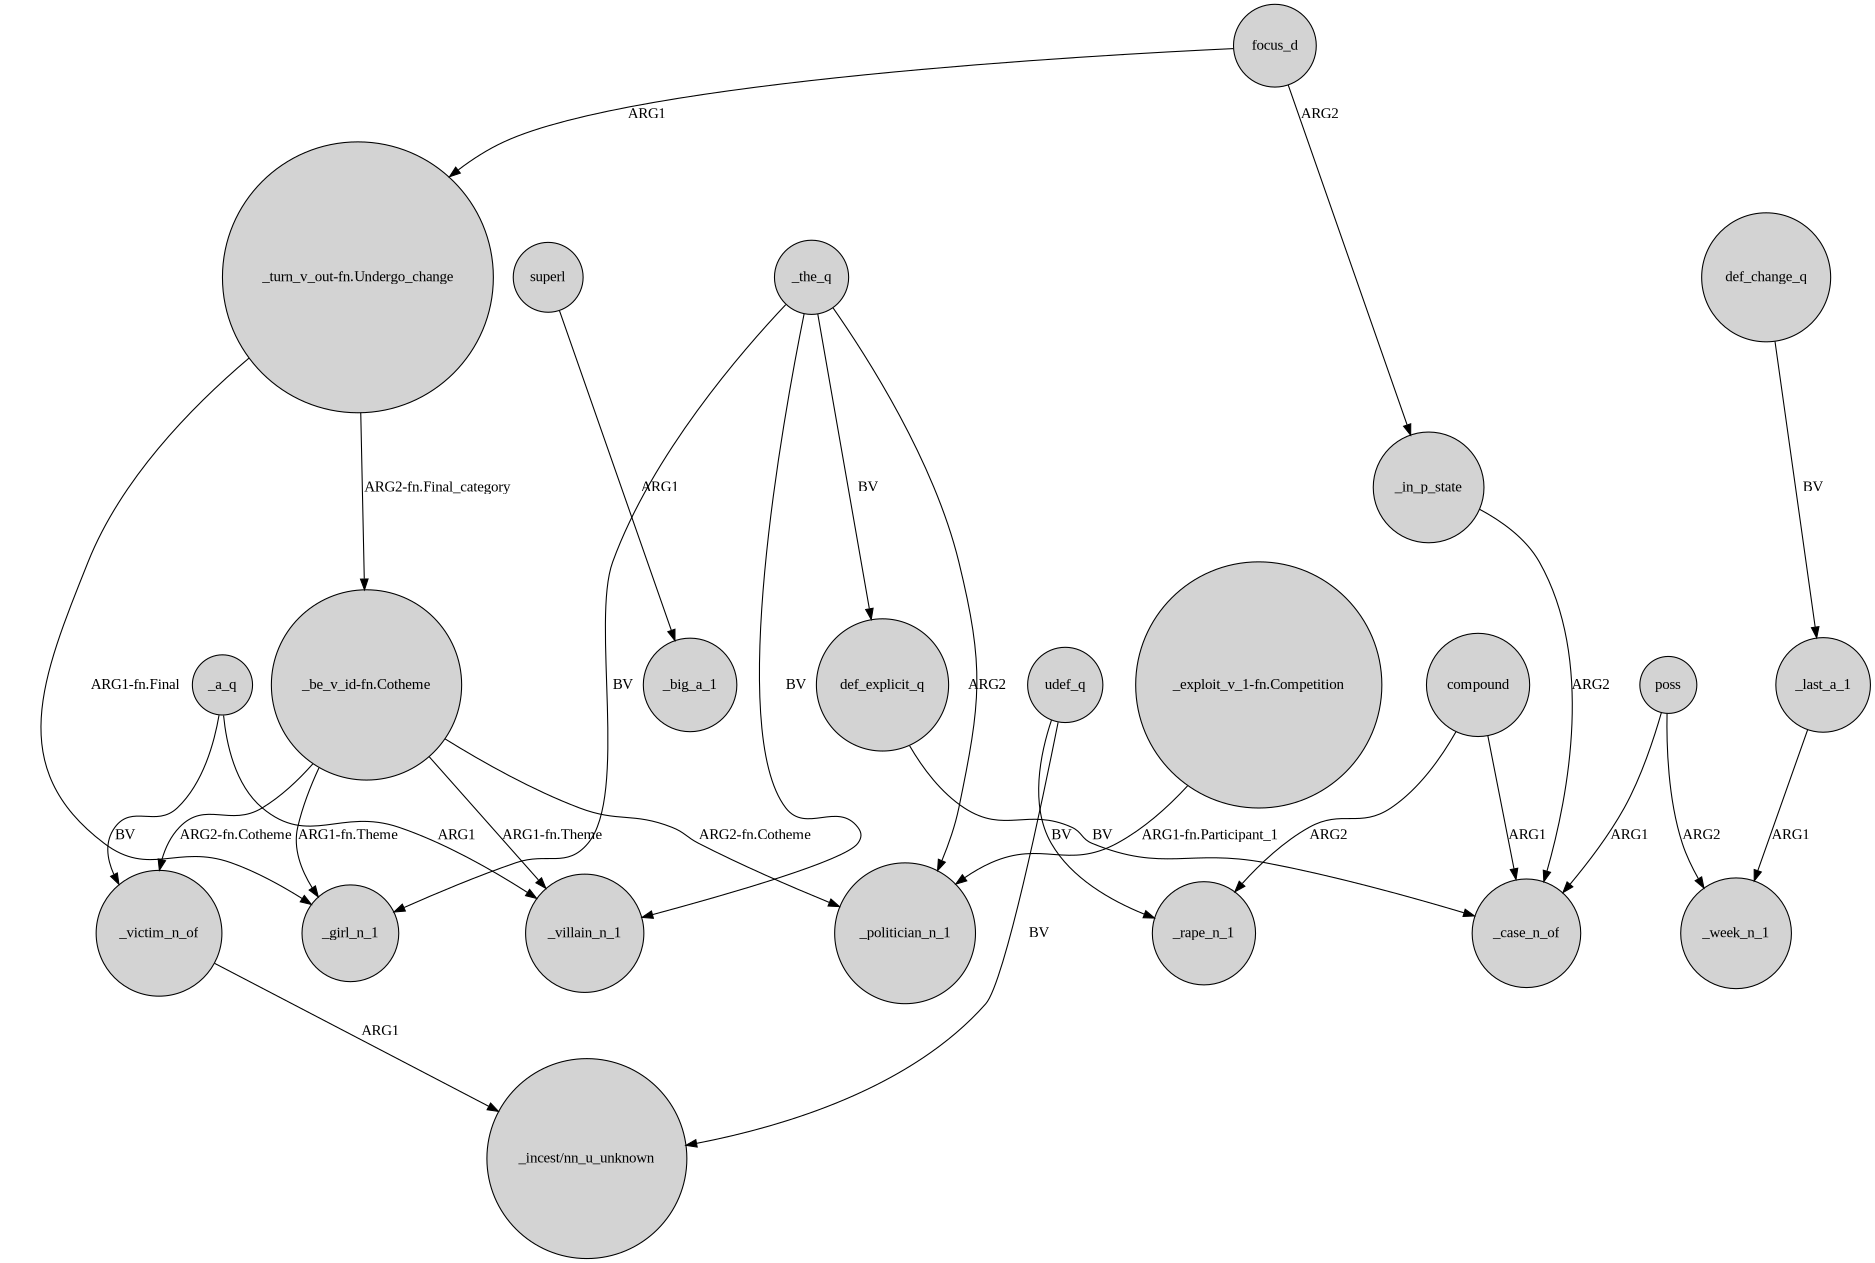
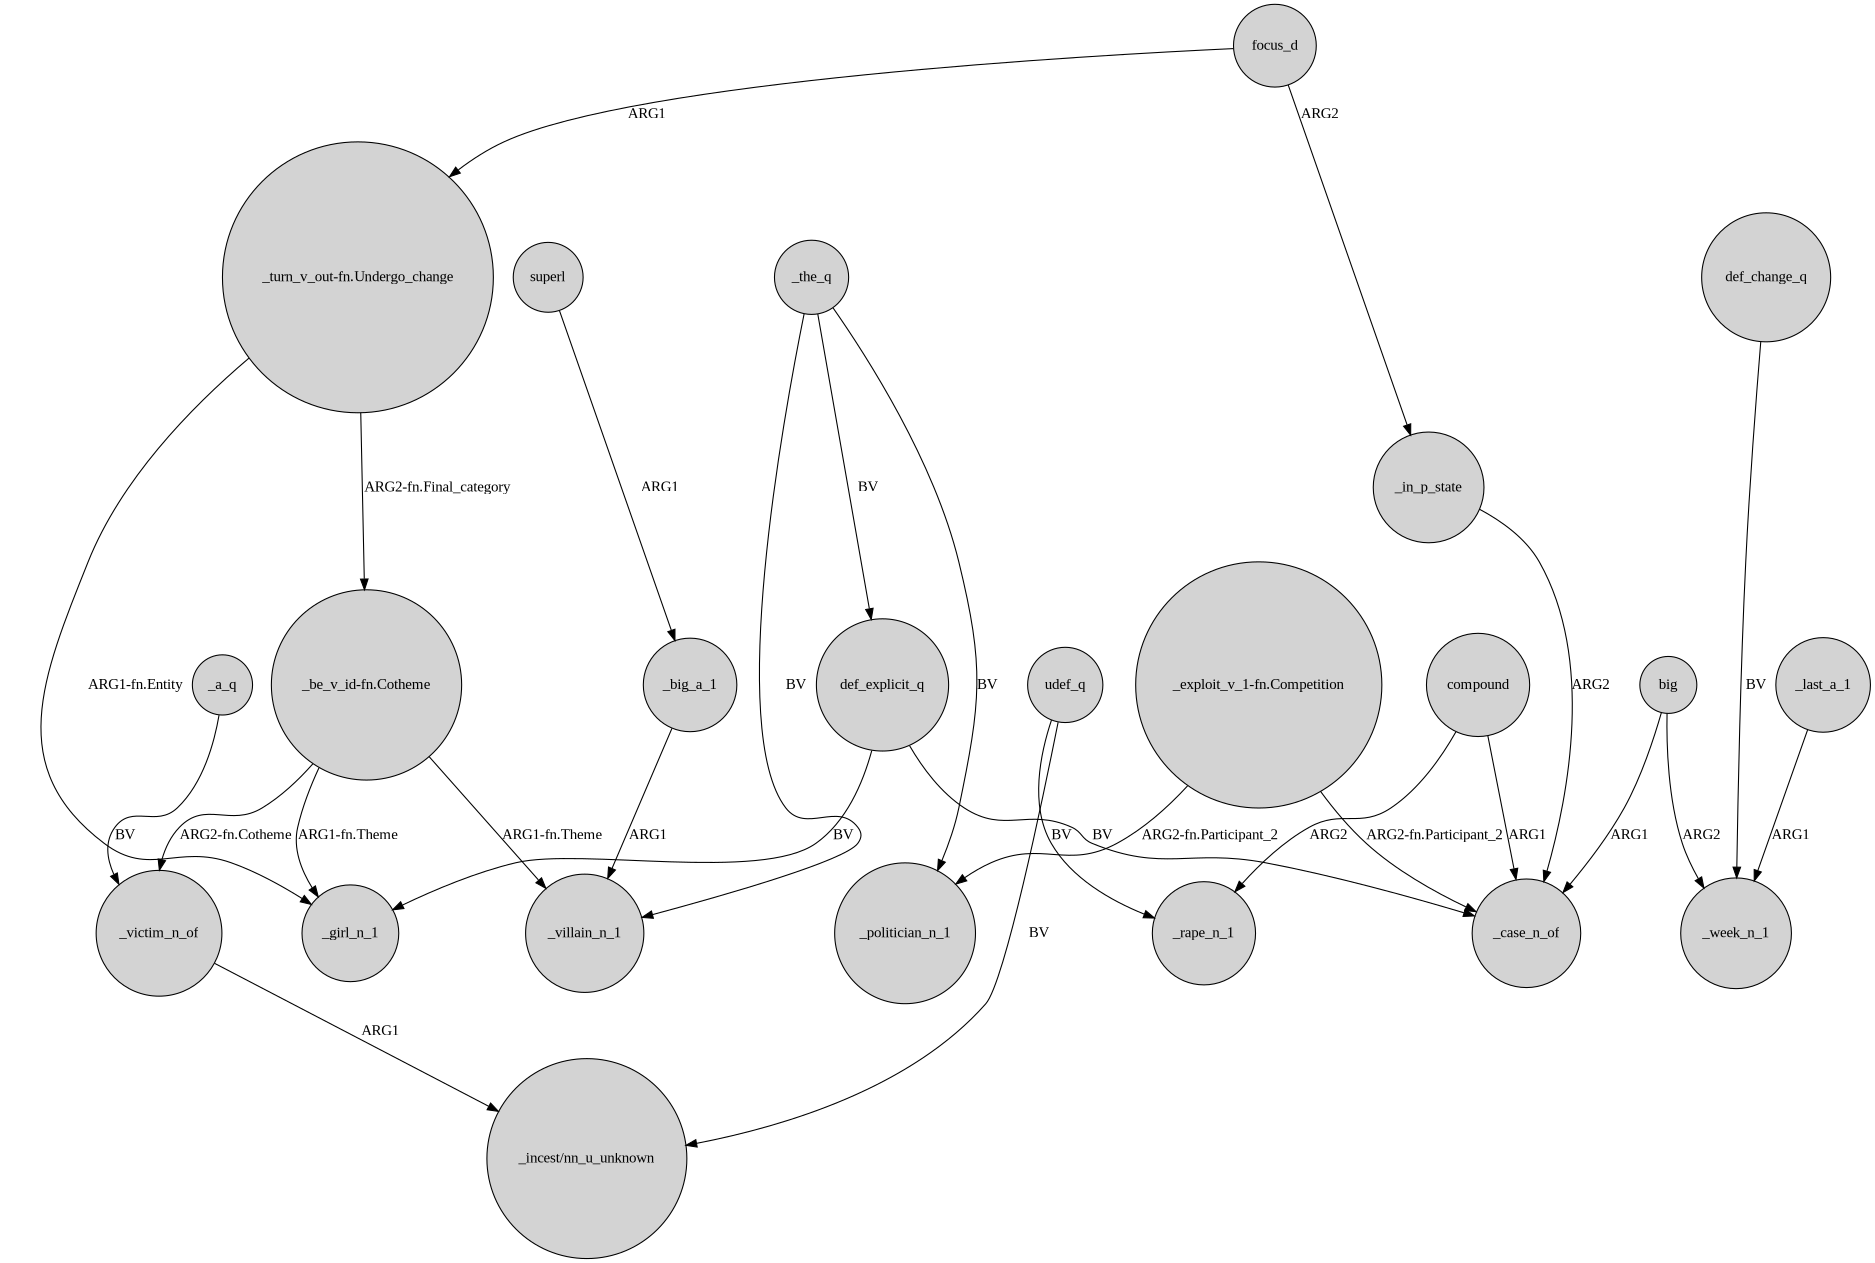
edge "def_change_q" -> "_last_a_1": now "def_change_q" -> "_week_n_1"
edge "_the_q" -> "_girl_n_1": now "def_explicit_q" -> "_girl_n_1"
edge "_turn_v_out-fn.Undergo_change" -> "_girl_n_1": label "ARG1-fn.Final" -> "ARG1-fn.Entity"
edge "_the_q" -> "_politician_n_1": label "ARG2" -> "BV"
node "poss": label "poss" -> "big"
edge "_be_v_id-fn.Cotheme" -> "_politician_n_1": removed, label "ARG2-fn.Cotheme"
edge "_a_q" -> "_villain_n_1": now "_big_a_1" -> "_villain_n_1"
edge "_exploit_v_1-fn.Competition" -> "_politician_n_1": label "ARG1-fn.Participant_1" -> "ARG2-fn.Participant_2"
edge "_exploit_v_1-fn.Competition" -> "_case_n_of": added, label "ARG2-fn.Participant_2"
